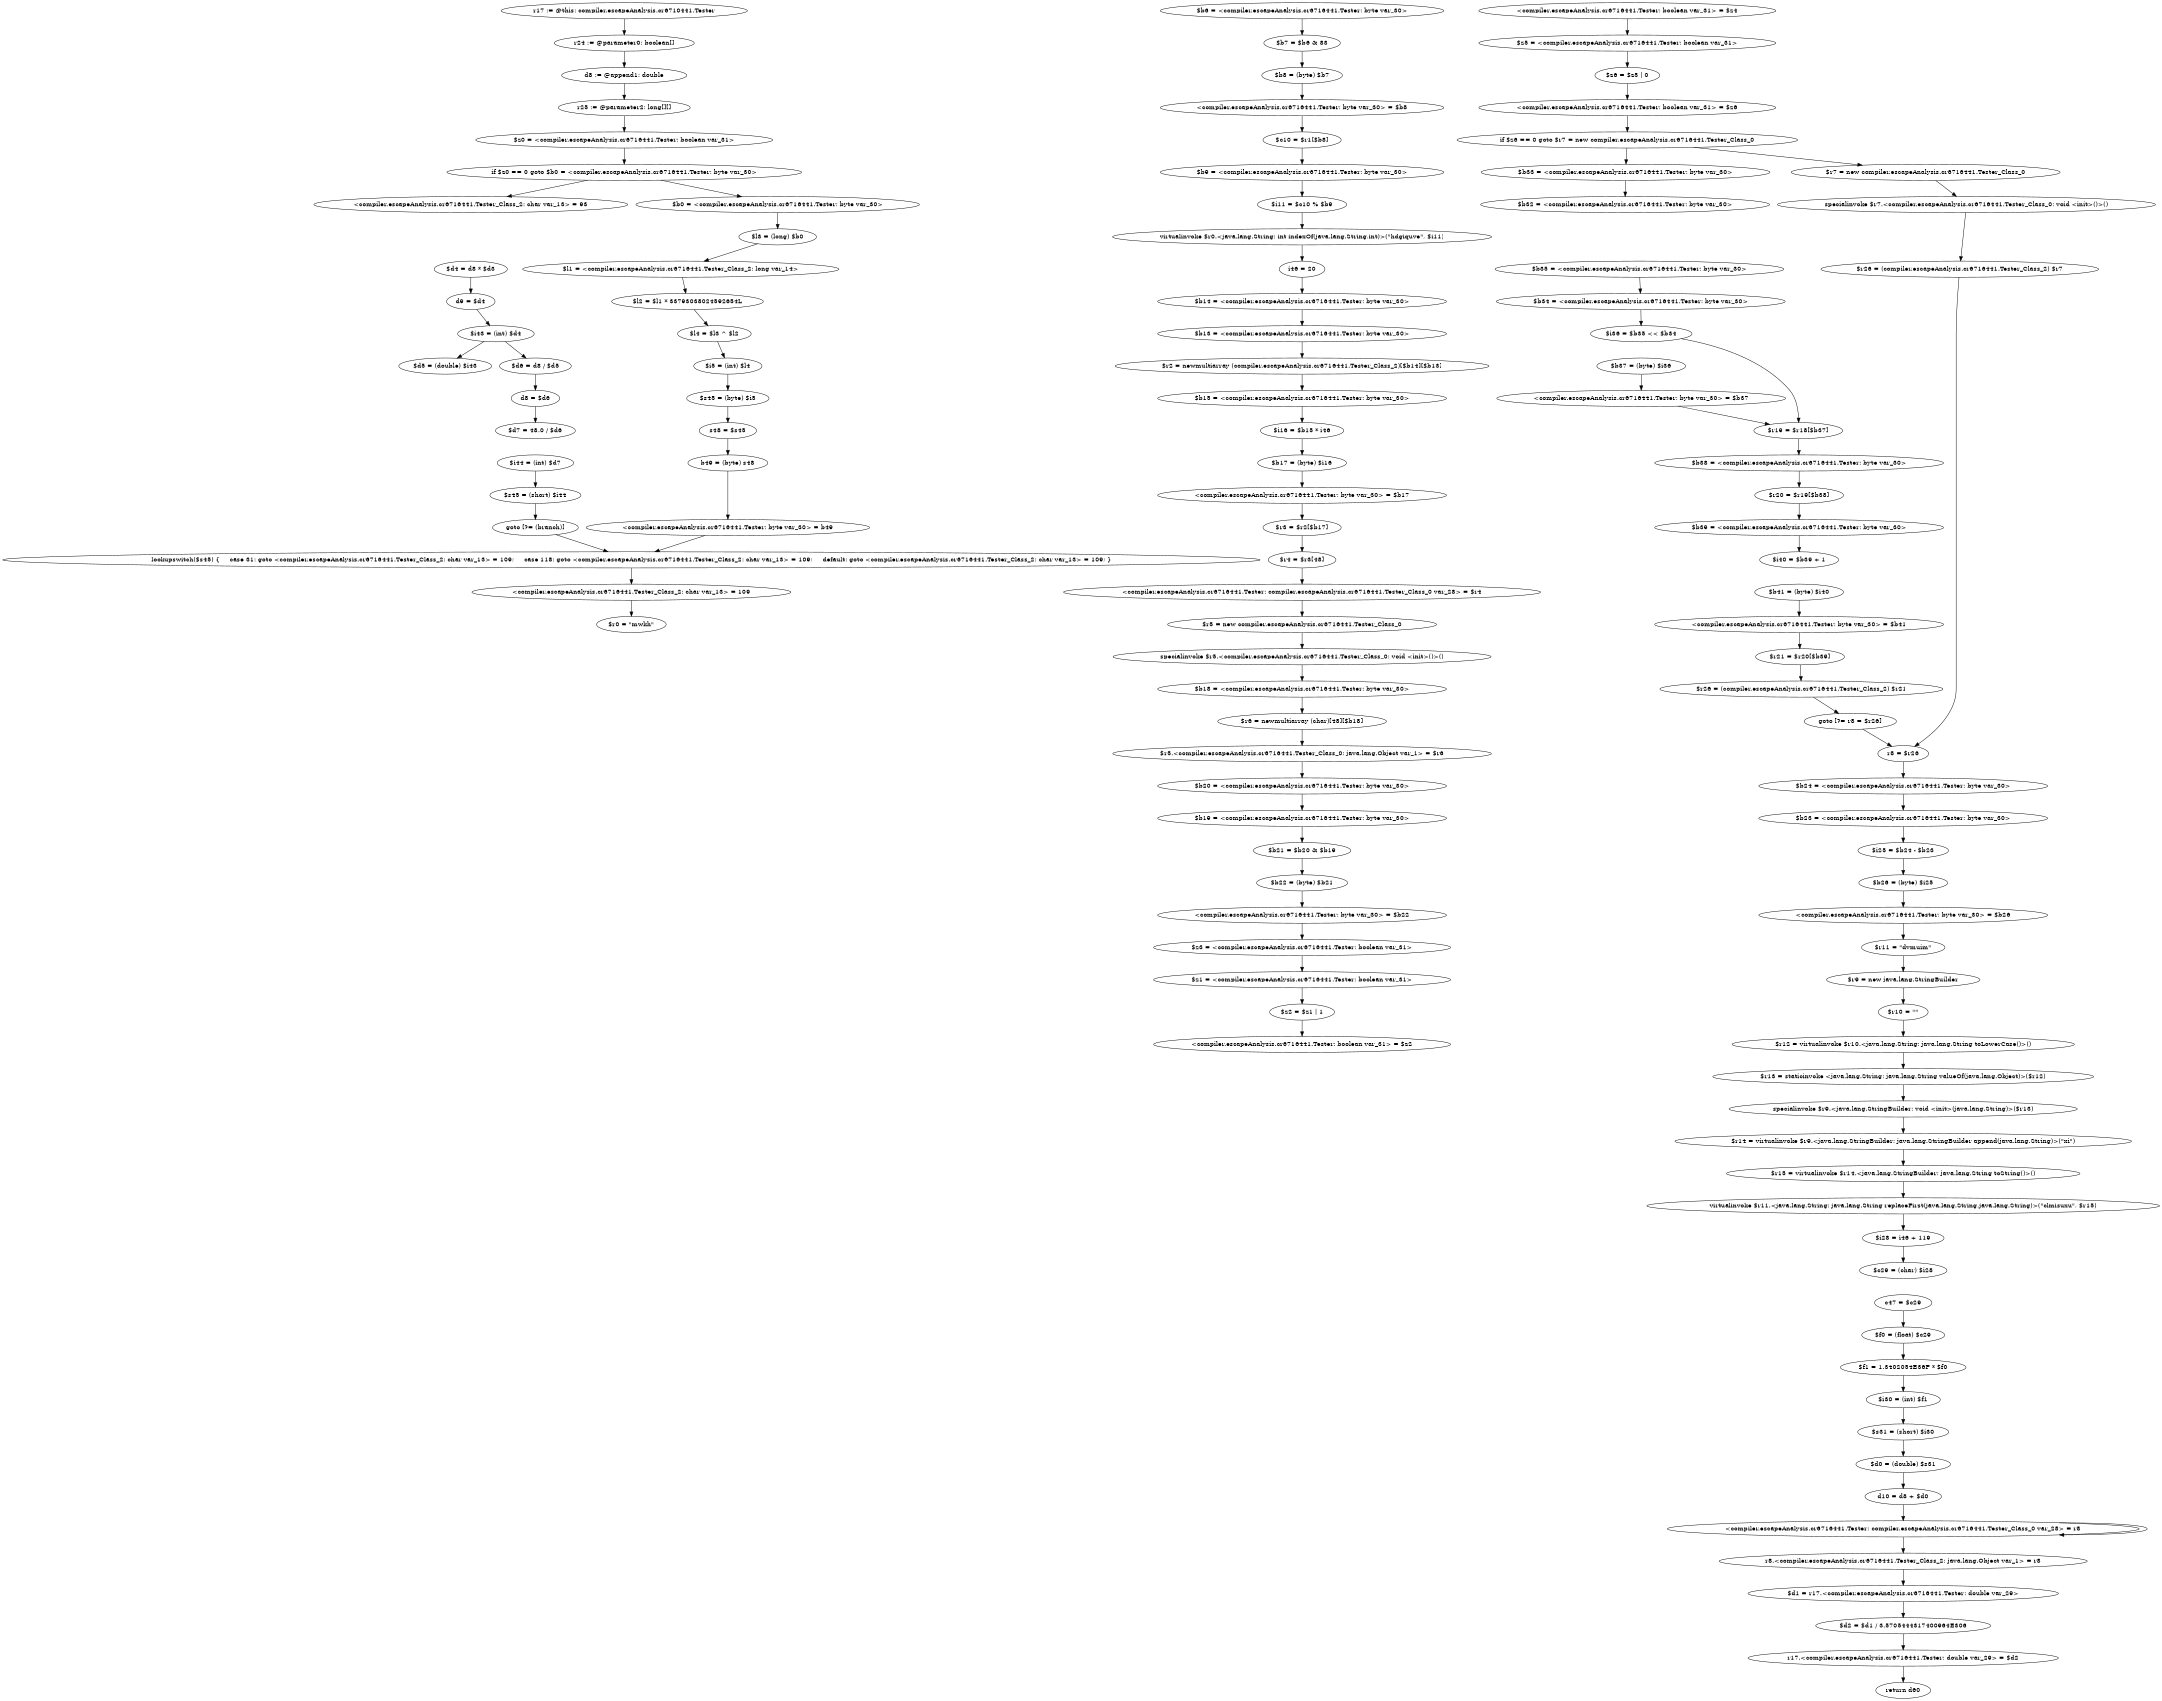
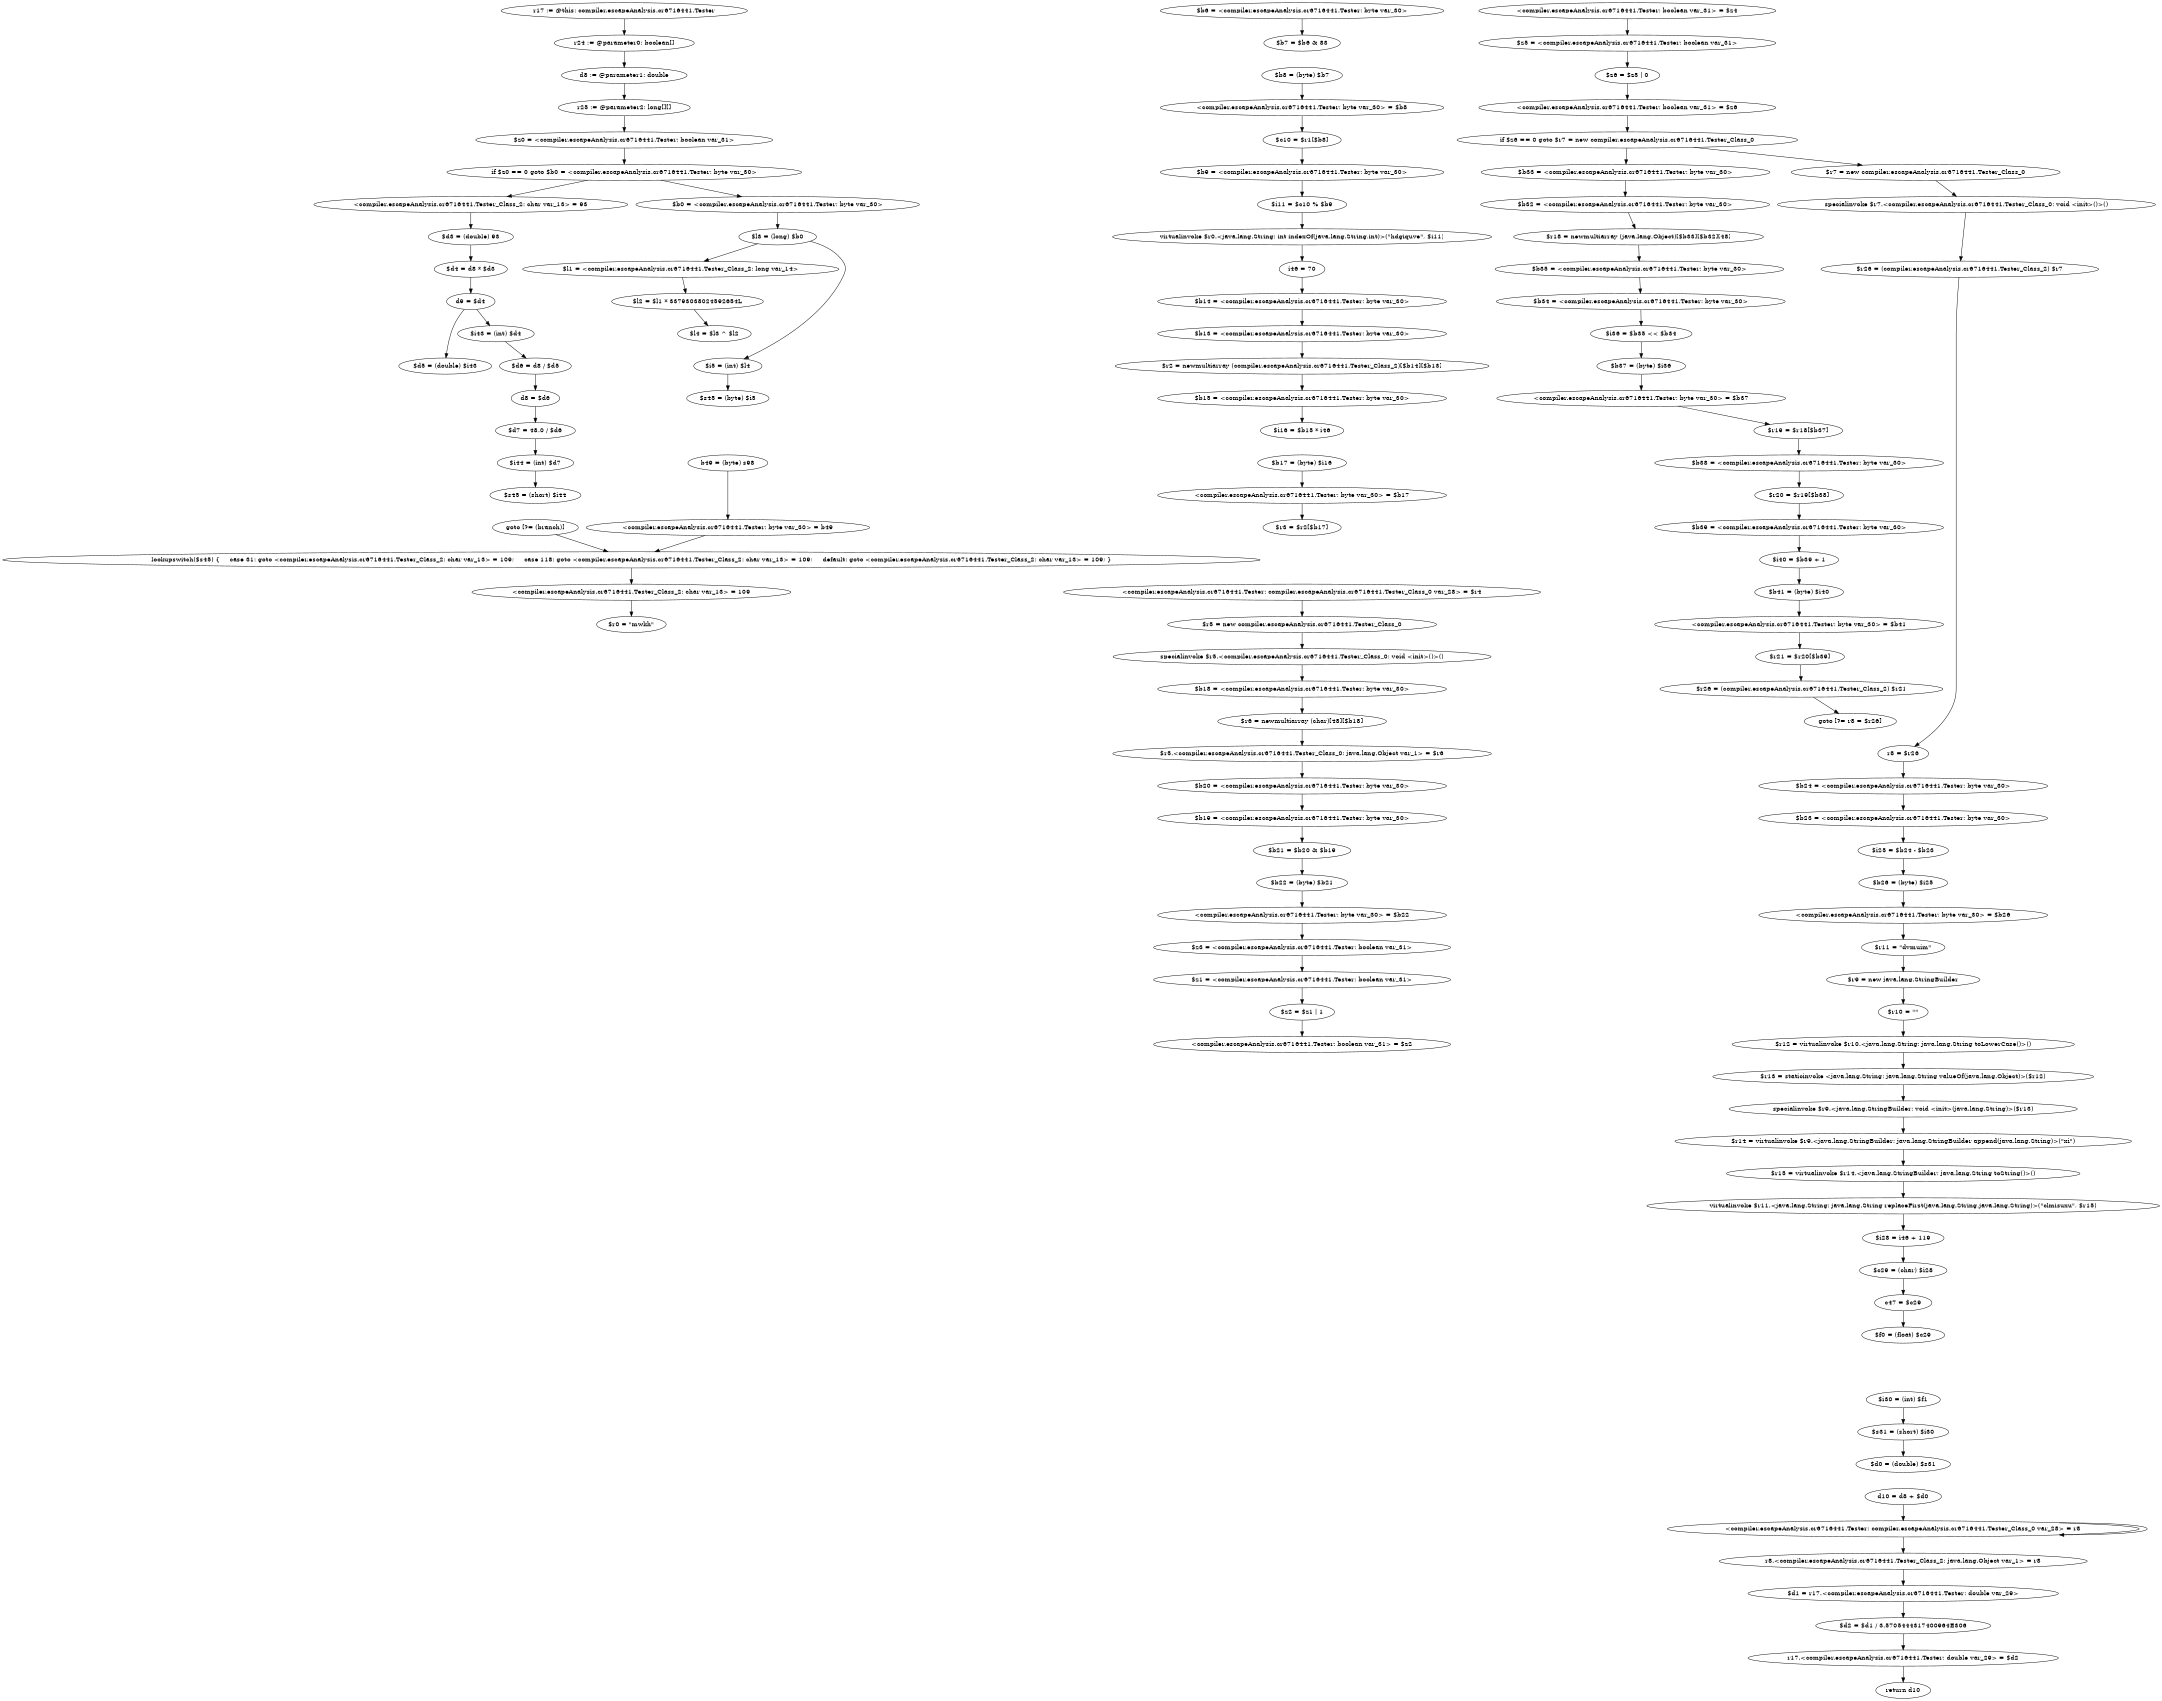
node "r17 := @this: compiler.escapeAnalysis.cr6710441.Tester": label "r17 := @this: compiler.escapeAnalysis.cr6710441.Tester" -> "r17 := @this: compiler.escapeAnalysis.cr6716441.Tester"
edge "$b7 = $b6 & 83" -> "$b8 = (byte) $b7": removed
node "d8 := @append1: double": label "d8 := @append1: double" -> "d8 := @parameter1: double"
node "$d3 = (double) 93": added
node "$r18 = newmultiarray (java.lang.Object)[$b33][$b32][48]": added
node "i46 = 20": label "i46 = 20" -> "i46 = 70"
edge "$l4 = $l3 ^ $l2" -> "$i5 = (int) $l4": now "$l3 = (long) $b0" -> "$i5 = (int) $l4"
edge "$i43 = (int) $d4" -> "$d5 = (double) $i43": now "d9 = $d4" -> "$d5 = (double) $i43"
edge "$i36 = $b35 << $b34" -> "$r19 = $r18[$b37]": now "$i36 = $b35 << $b34" -> "$b37 = (byte) $i36"
node "s48 = $s45": removed
edge "$d7 = 48.0 / $d6" -> "$i44 = (int) $d7": added
edge "$i16 = $b15 * i46" -> "$b17 = (byte) $i16": removed
node "b49 = (byte) s48": label "b49 = (byte) s48" -> "b49 = (byte) s98"
edge "$s45 = (short) $i44" -> "goto [?= (branch)]": removed
node "$r4 = $r3[48]": removed
edge "$i40 = $b39 + 1" -> "$b41 = (byte) $i40": added
edge "goto [?= r8 = $r26]" -> "r8 = $r26": removed
edge "$c29 = (char) $i28" -> "c47 = $c29": added
node "$f1 = 1.3402054E36F * $f0": removed
edge "$d0 = (double) $s31" -> "d10 = d8 + $d0": removed
node "return d60": label "return d60" -> "return d10"
